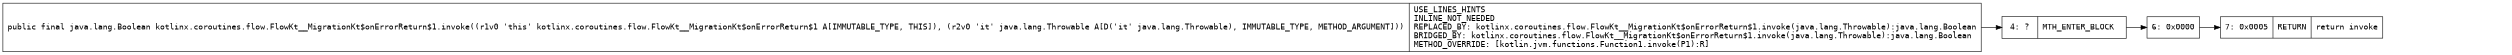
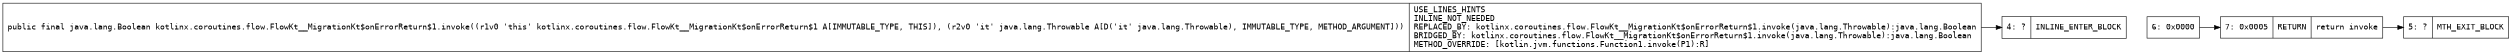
node "4: ?": text "MTH_ENTER_BLOCK" -> "INLINE_ENTER_BLOCK"
edge "4: ?" -> "6: 0x0000": removed
node "5: ?": added
